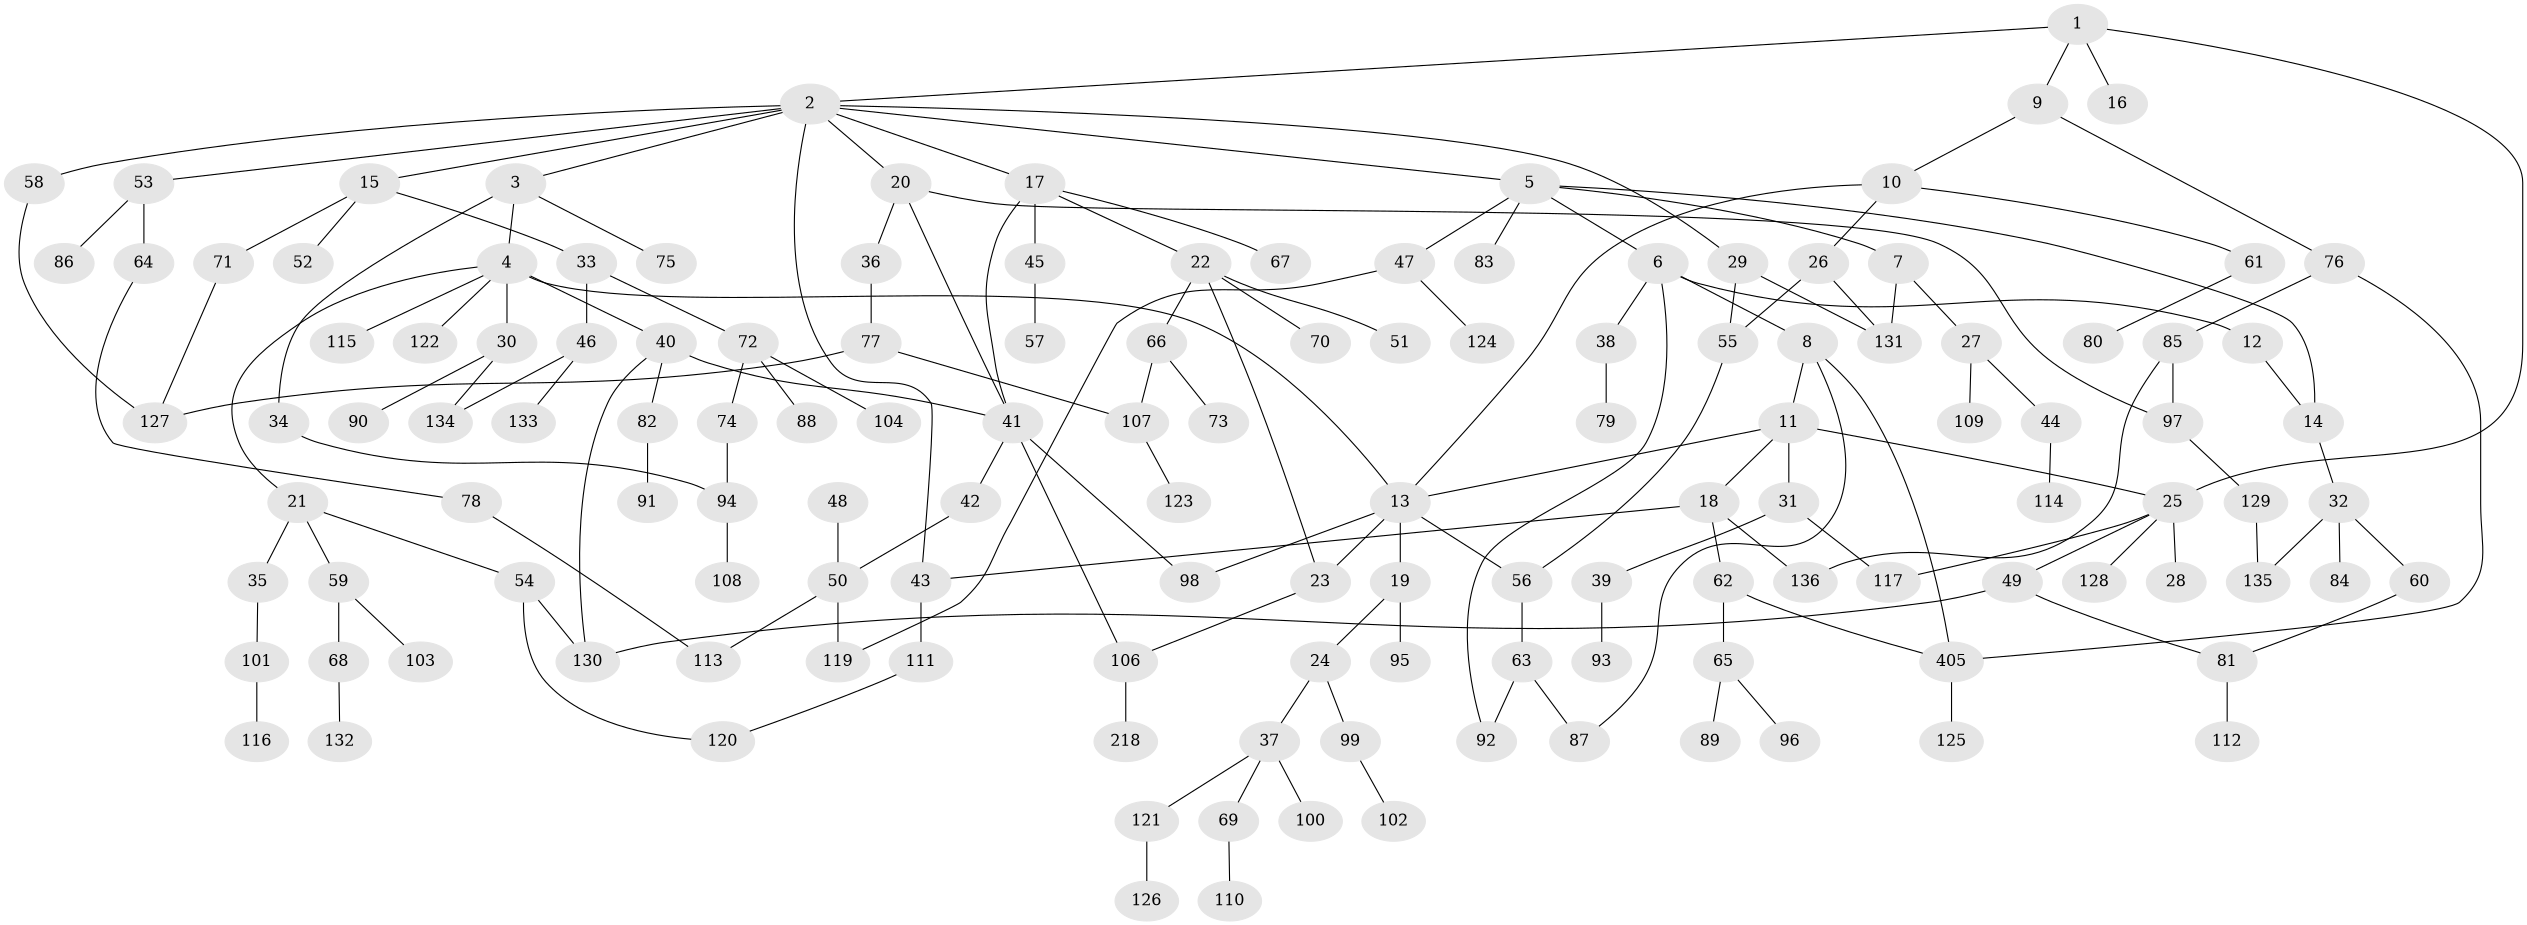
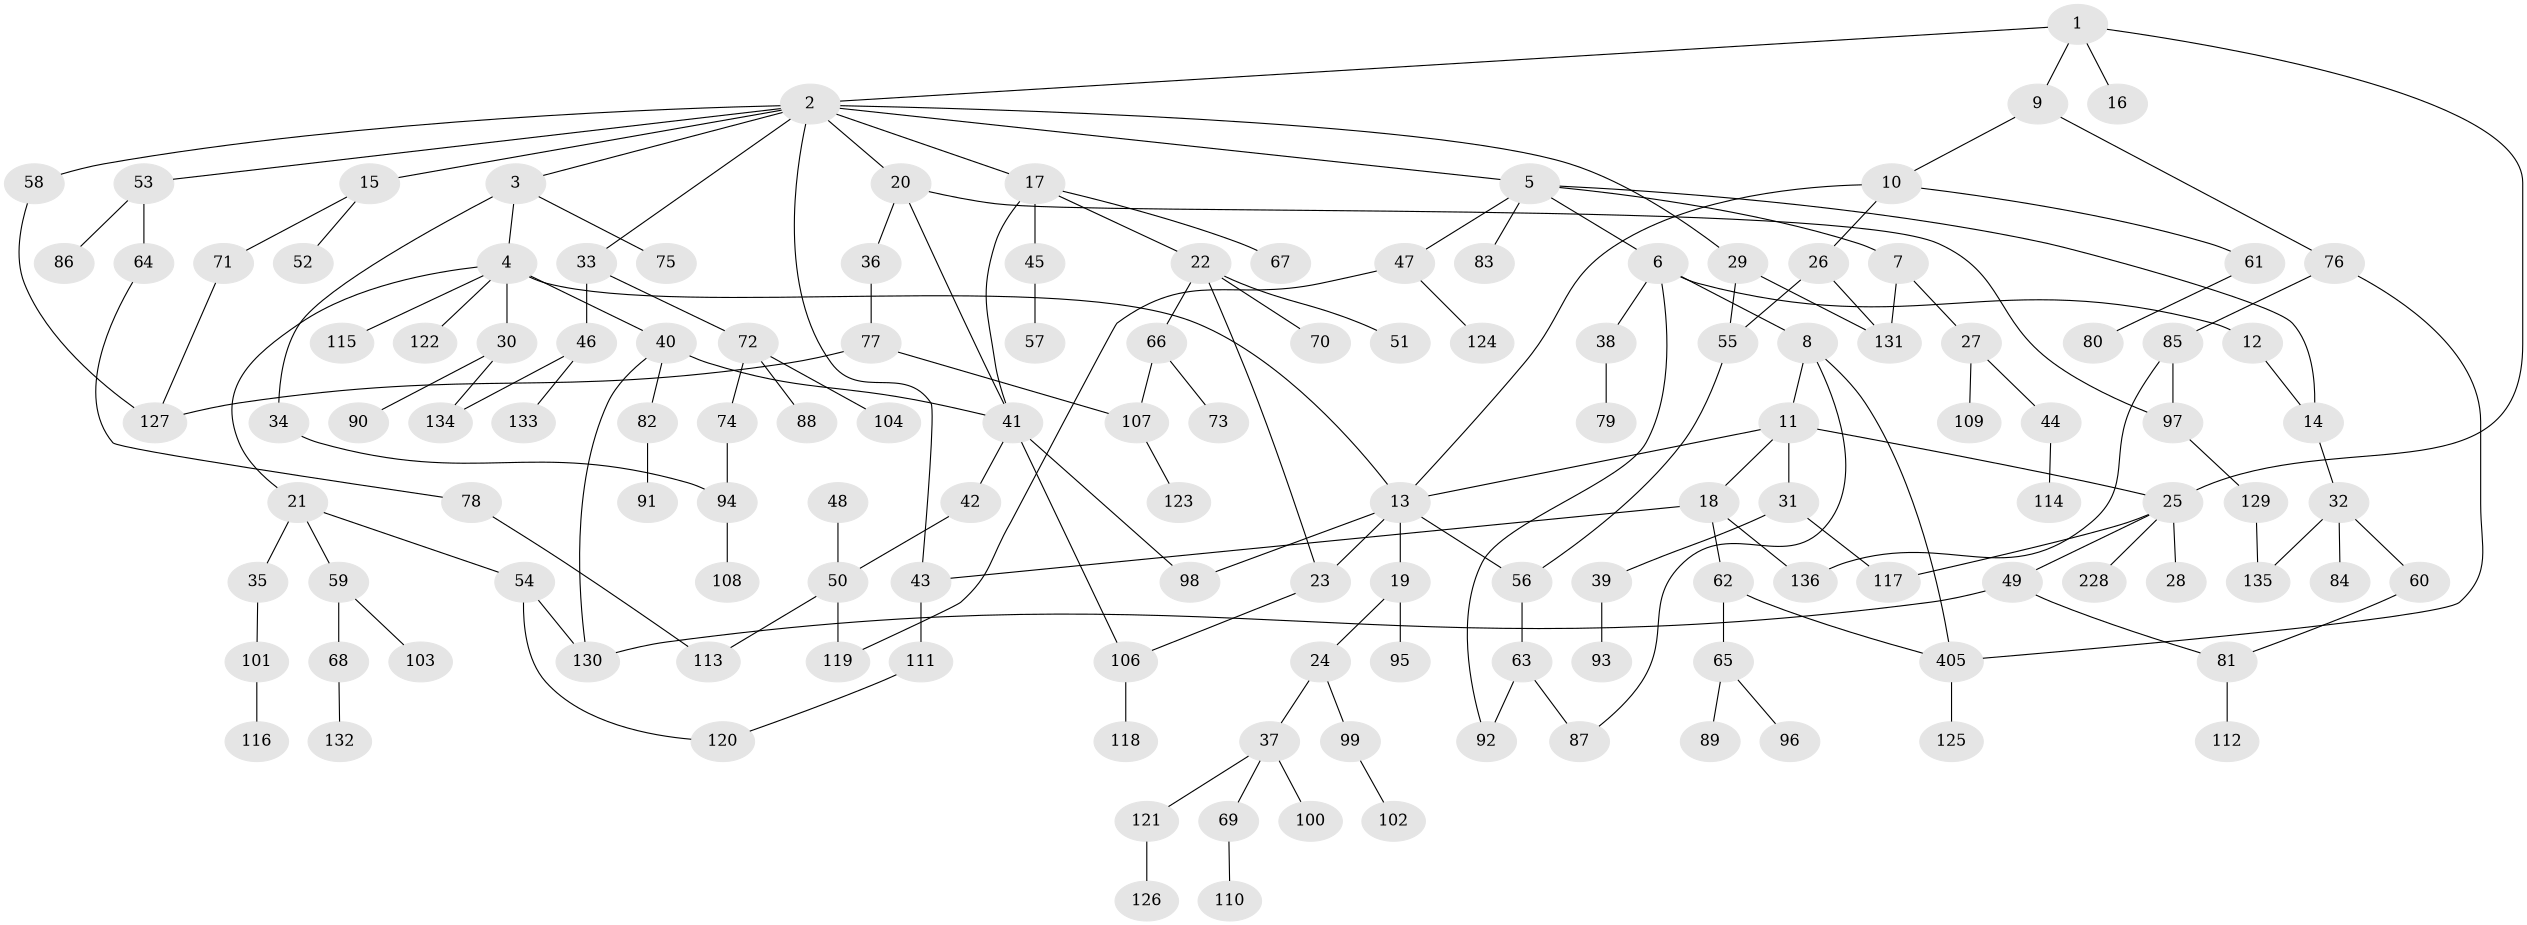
edge "15" -- "33": now "2" -- "33"
node "128": label "128" -> "228"
node "218": label "218" -> "118"
